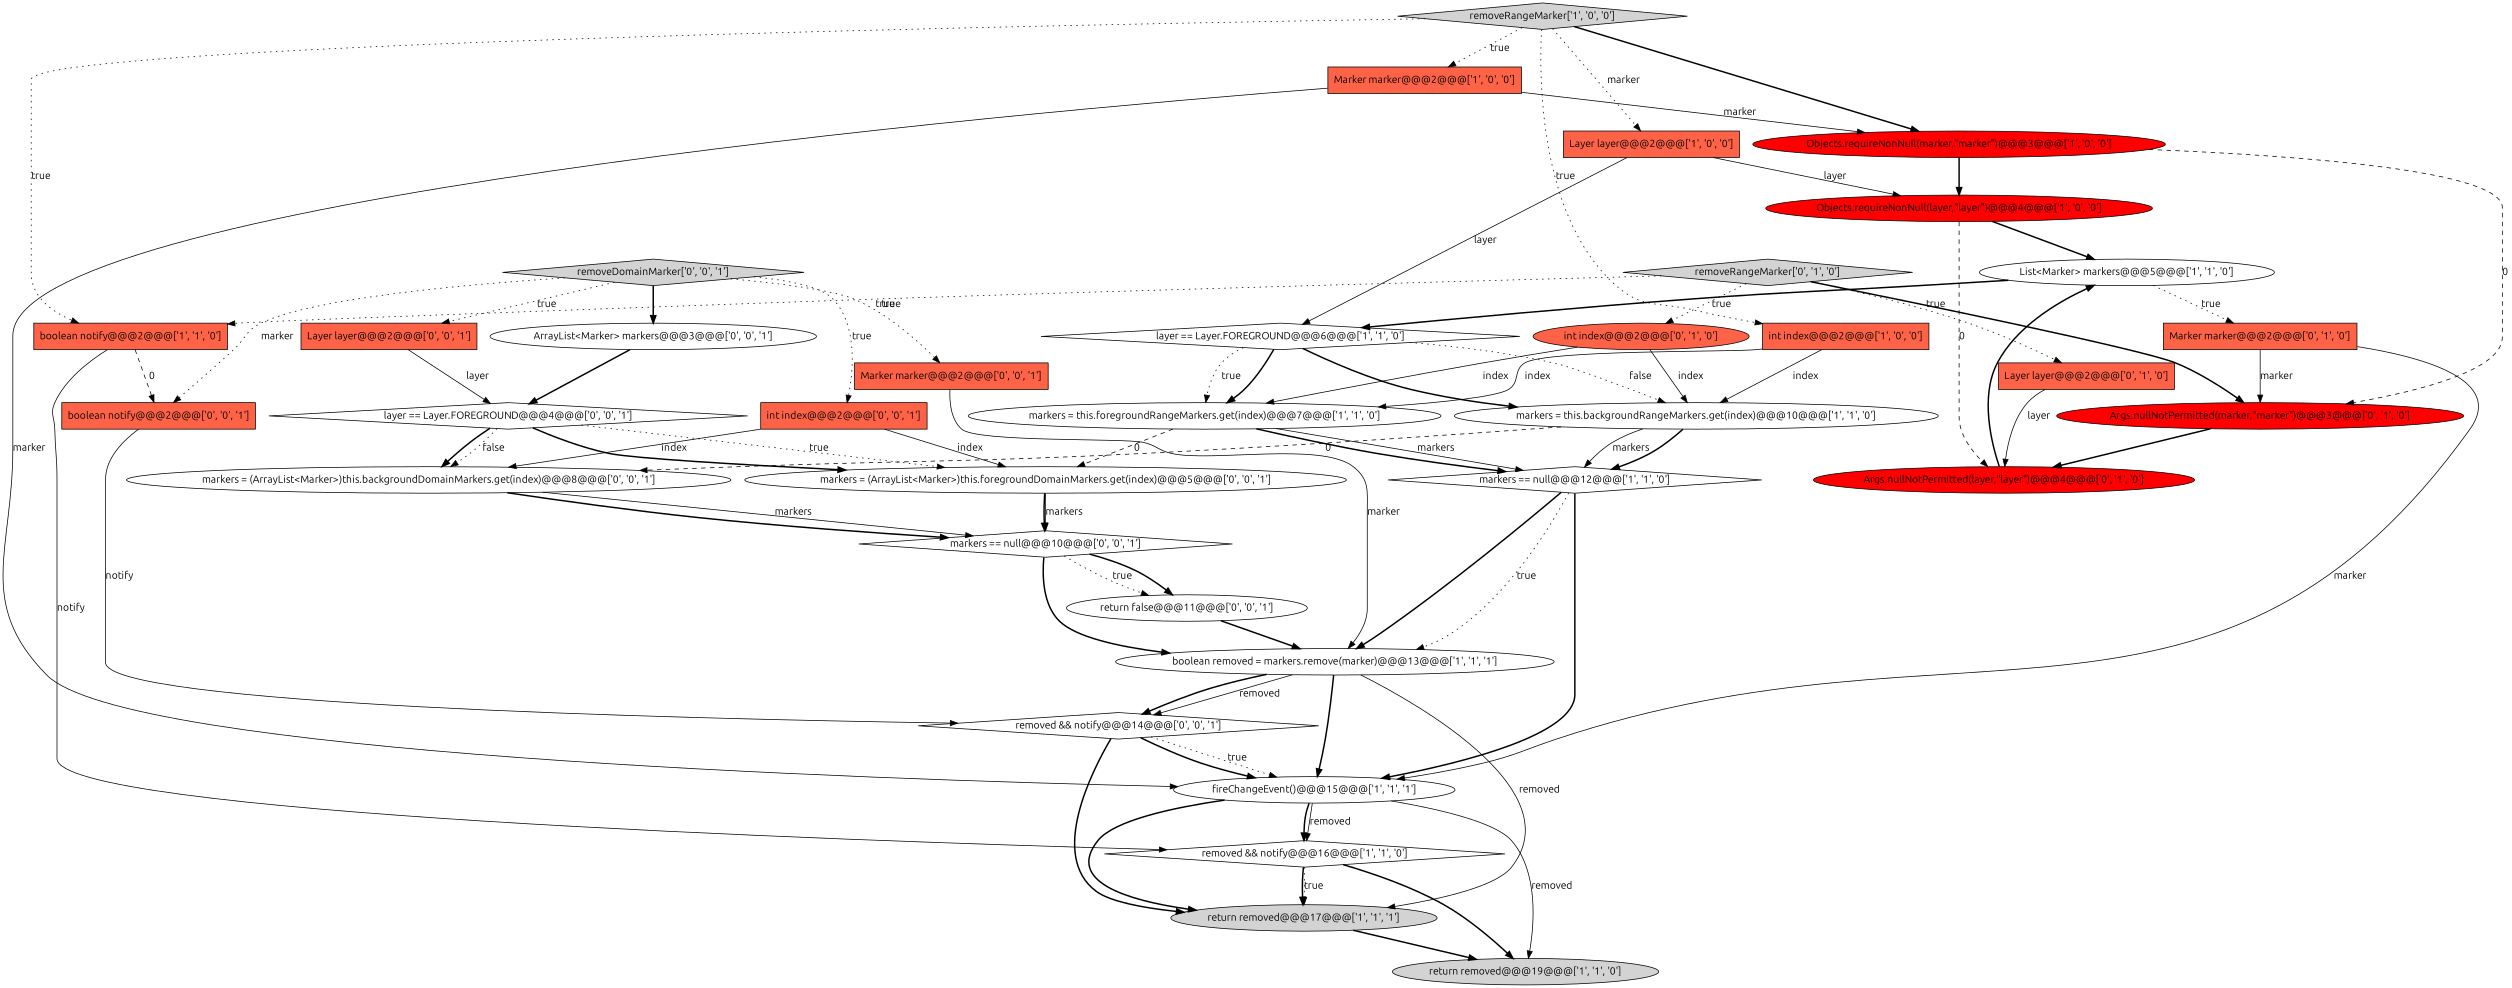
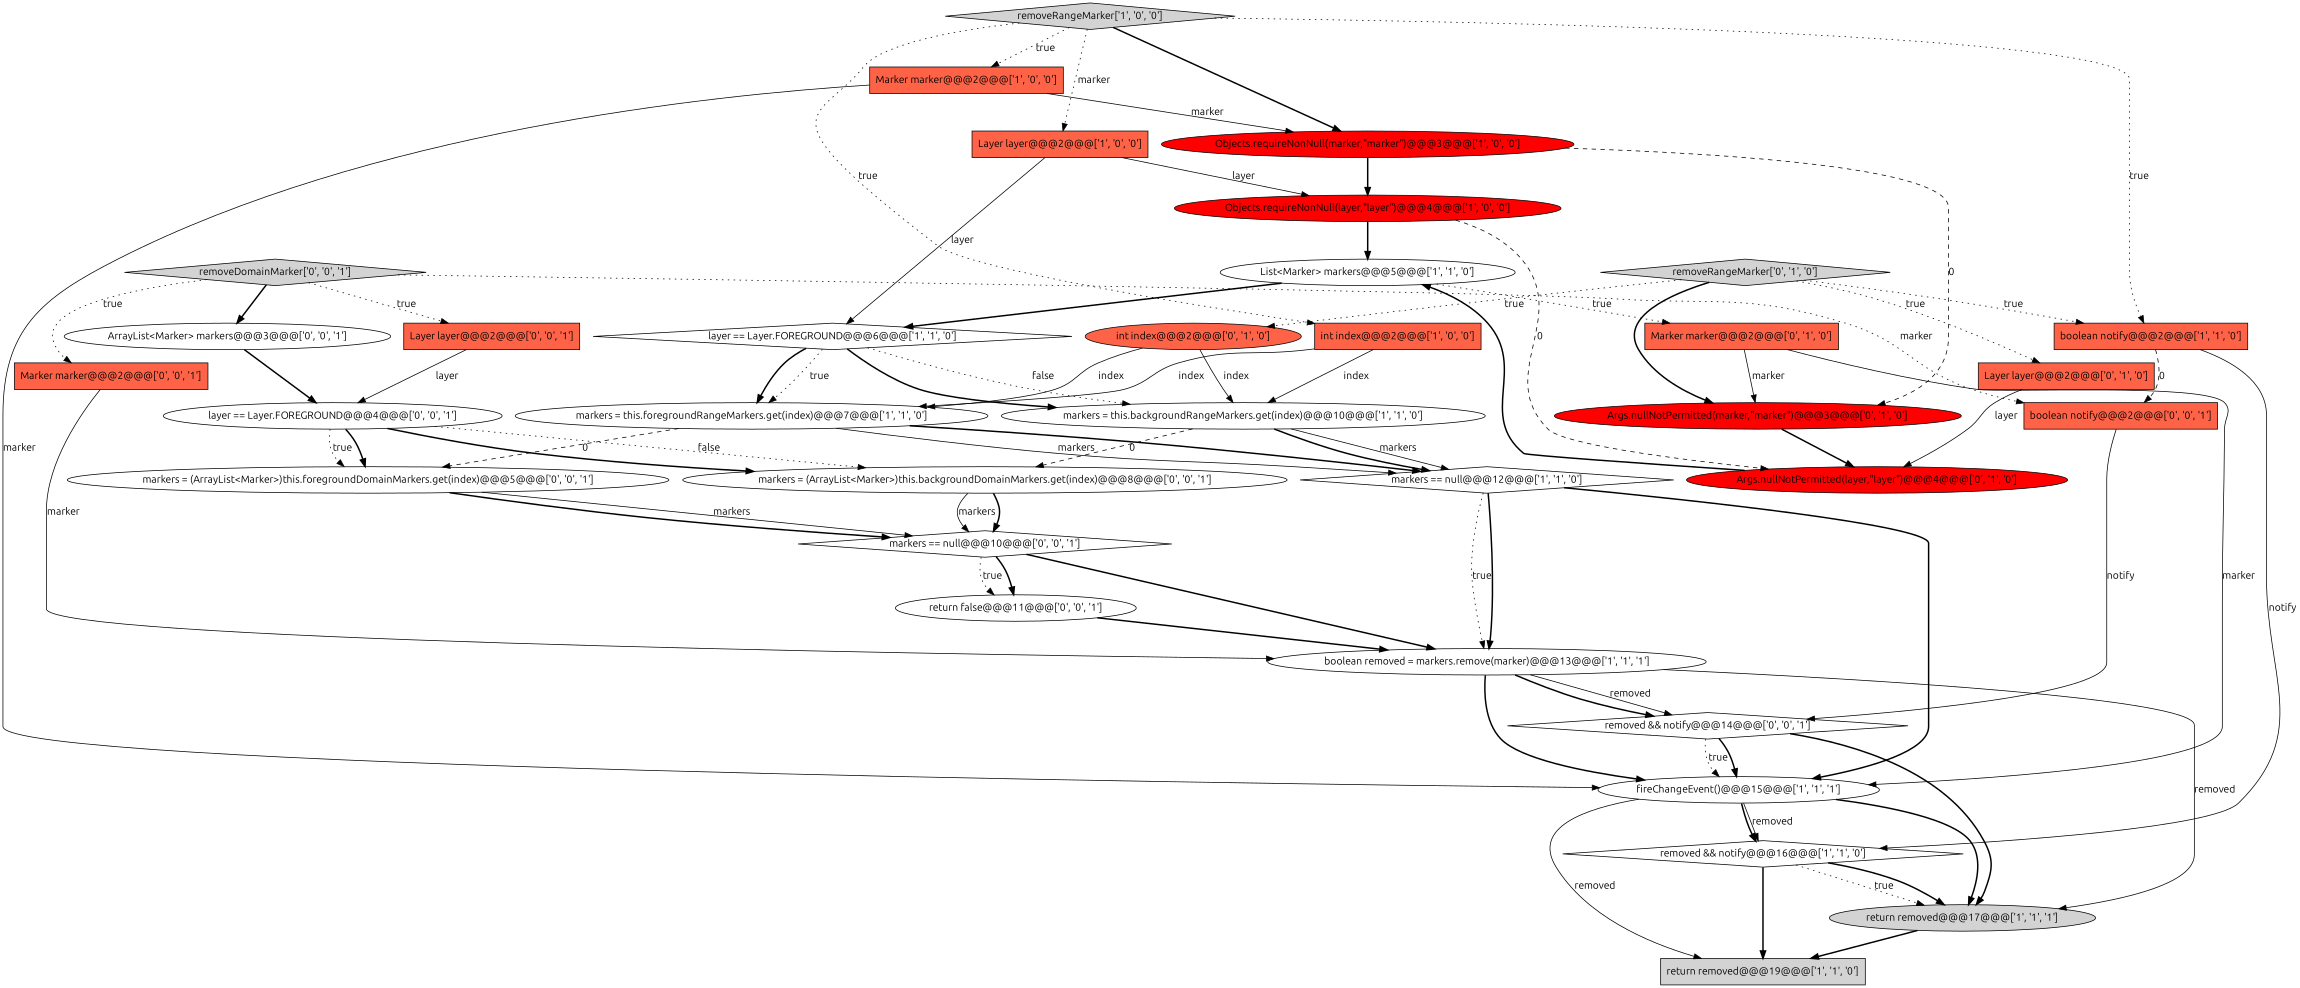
node "layer == Layer.FOREGROUND@@@4@@@['0', '0', '1']": shape diamond -> ellipse
node "int index@@@2@@@['0', '0', '1']": removed
node "return removed@@@19@@@['1', '1', '0']": shape ellipse -> box
